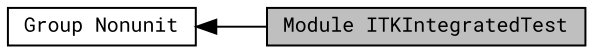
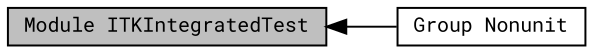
edge "Module ITKIntegratedTest" -> "Group Nonunit": reversed
